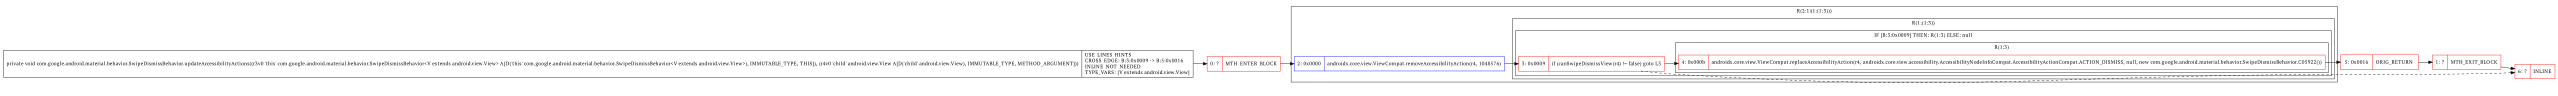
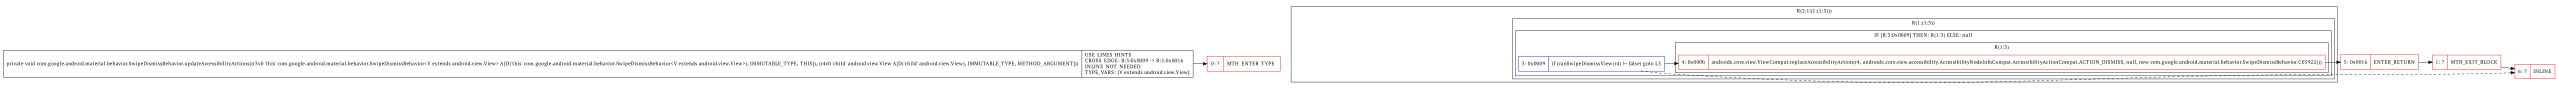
node "5: 0x0016": text "ORIG_RETURN" -> "ENTER_RETURN"
node "0: ?": text "MTH_ENTER_BLOCK" -> "MTH_ENTER_TYPE"
node "2: 0x0000": removed
node "3: 0x0009": color red -> blue
